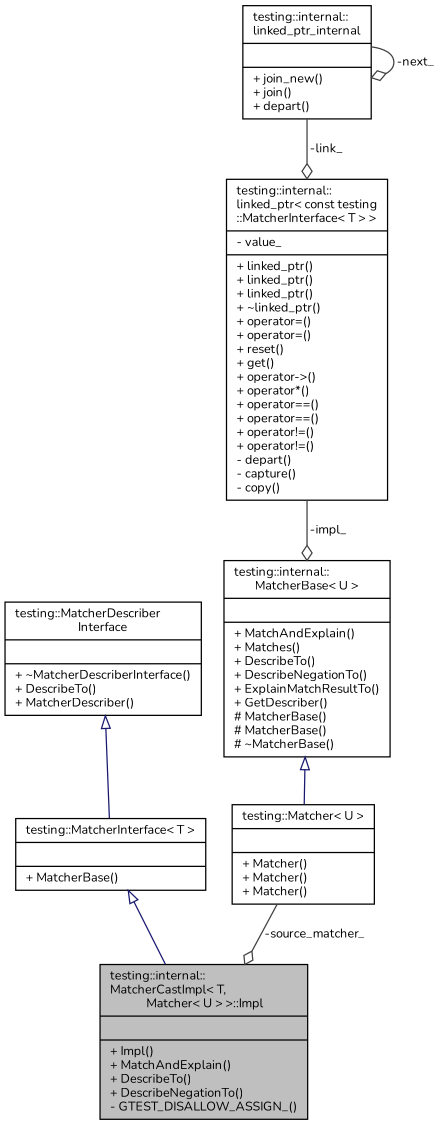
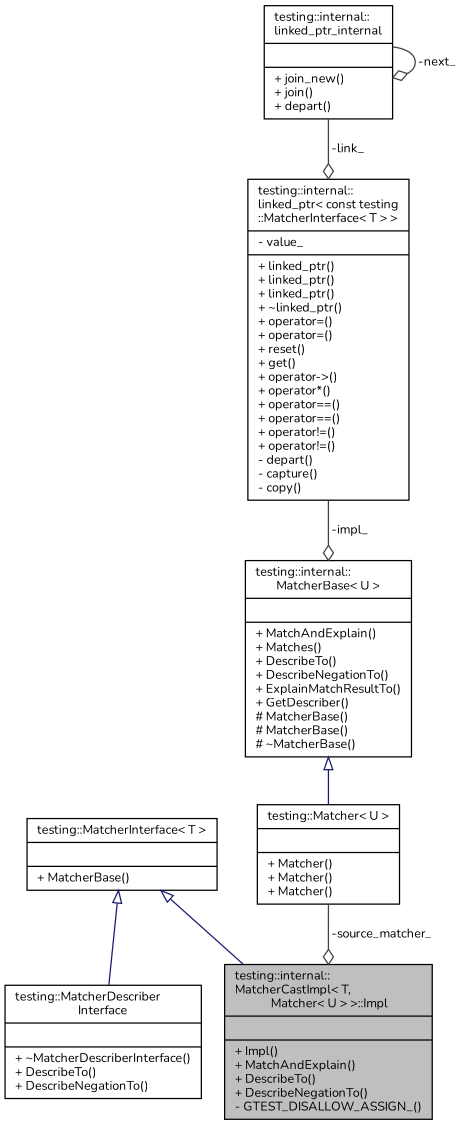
node "testing::MatcherDescriber": text "+ MatcherDescriber()" -> "+ DescribeNegationTo()"
edge "testing::MatcherInterface< T >" -> "testing::MatcherDescriber": reversed
